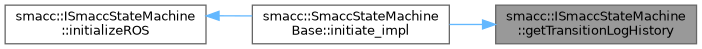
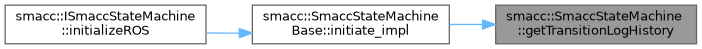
edge "smacc::SmaccStateMachine Base::initiate_impl" -> "smacc::ISmaccStateMachine ::initializeROS": reversed
node "smacc::ISmaccStateMachine ::getTransitionLogHistory": label "smacc::ISmaccStateMachine ::getTransitionLogHistory" -> "smacc::SmaccStateMachine ::getTransitionLogHistory"
